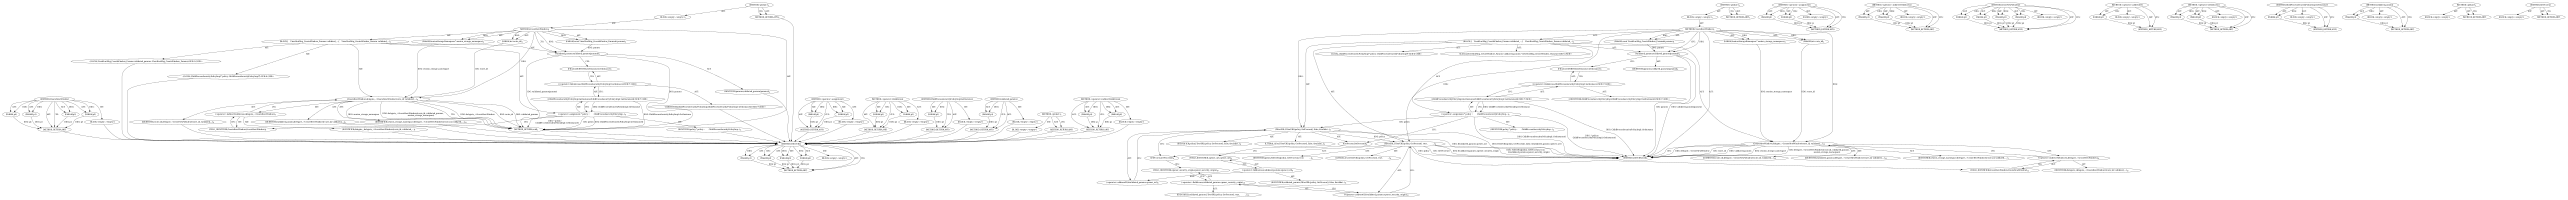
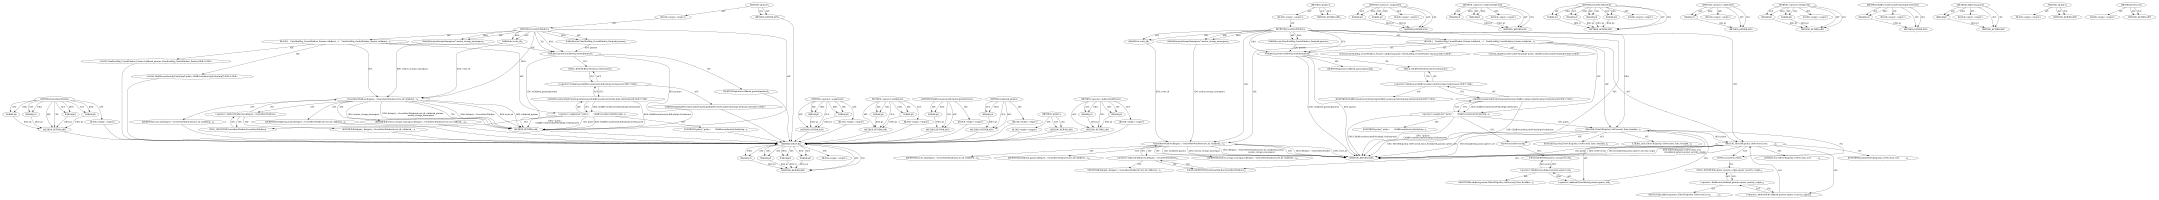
edge "(<operator>.fieldAccess,validated_params.opener_url)" -> "(FIELD_IDENTIFIER,opener_url,opener_url)": label "AST: " -> "DDG: policy"
edge "(<operator>.addressOf,&validated_params.opener_url)" -> "(<operator>.fieldAccess,validated_params.opener_url)": added, label "AST:"
